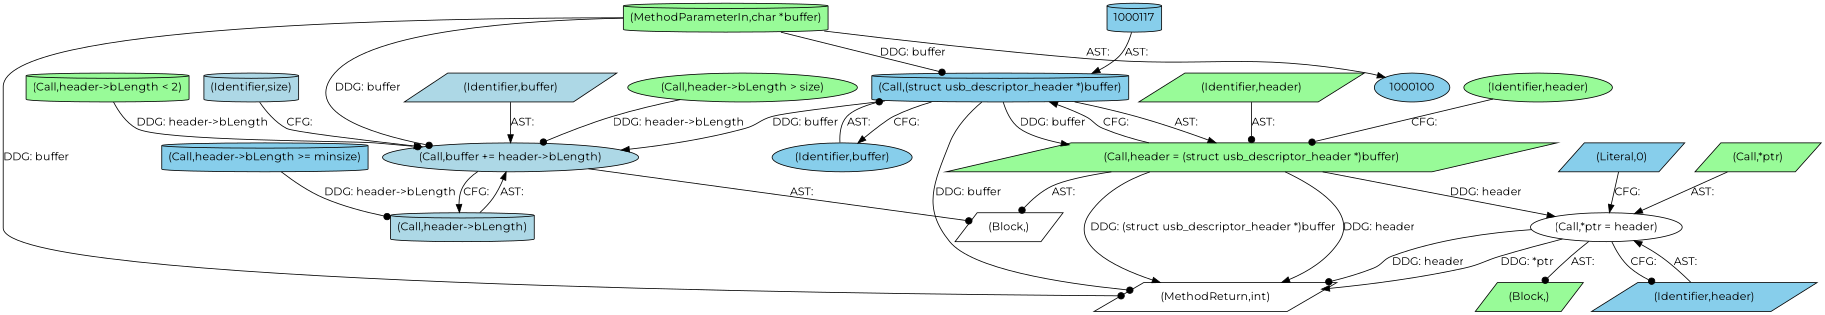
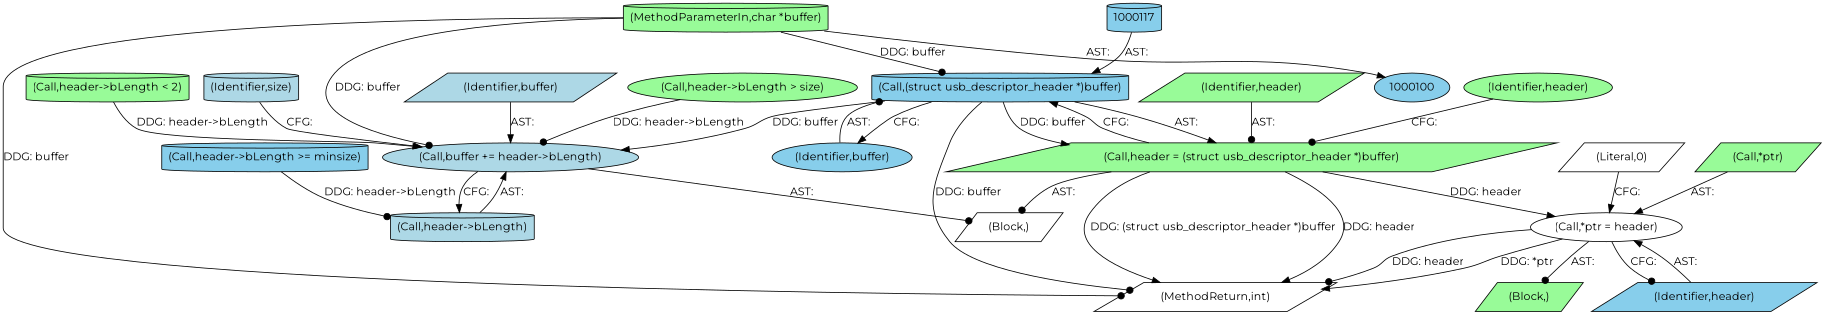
edge "(Call,header->bLength < 2)" -> "(Call,buffer += header->bLength)": arrowhead dot -> normal
node "(Literal,0)": fillcolor skyblue -> white
